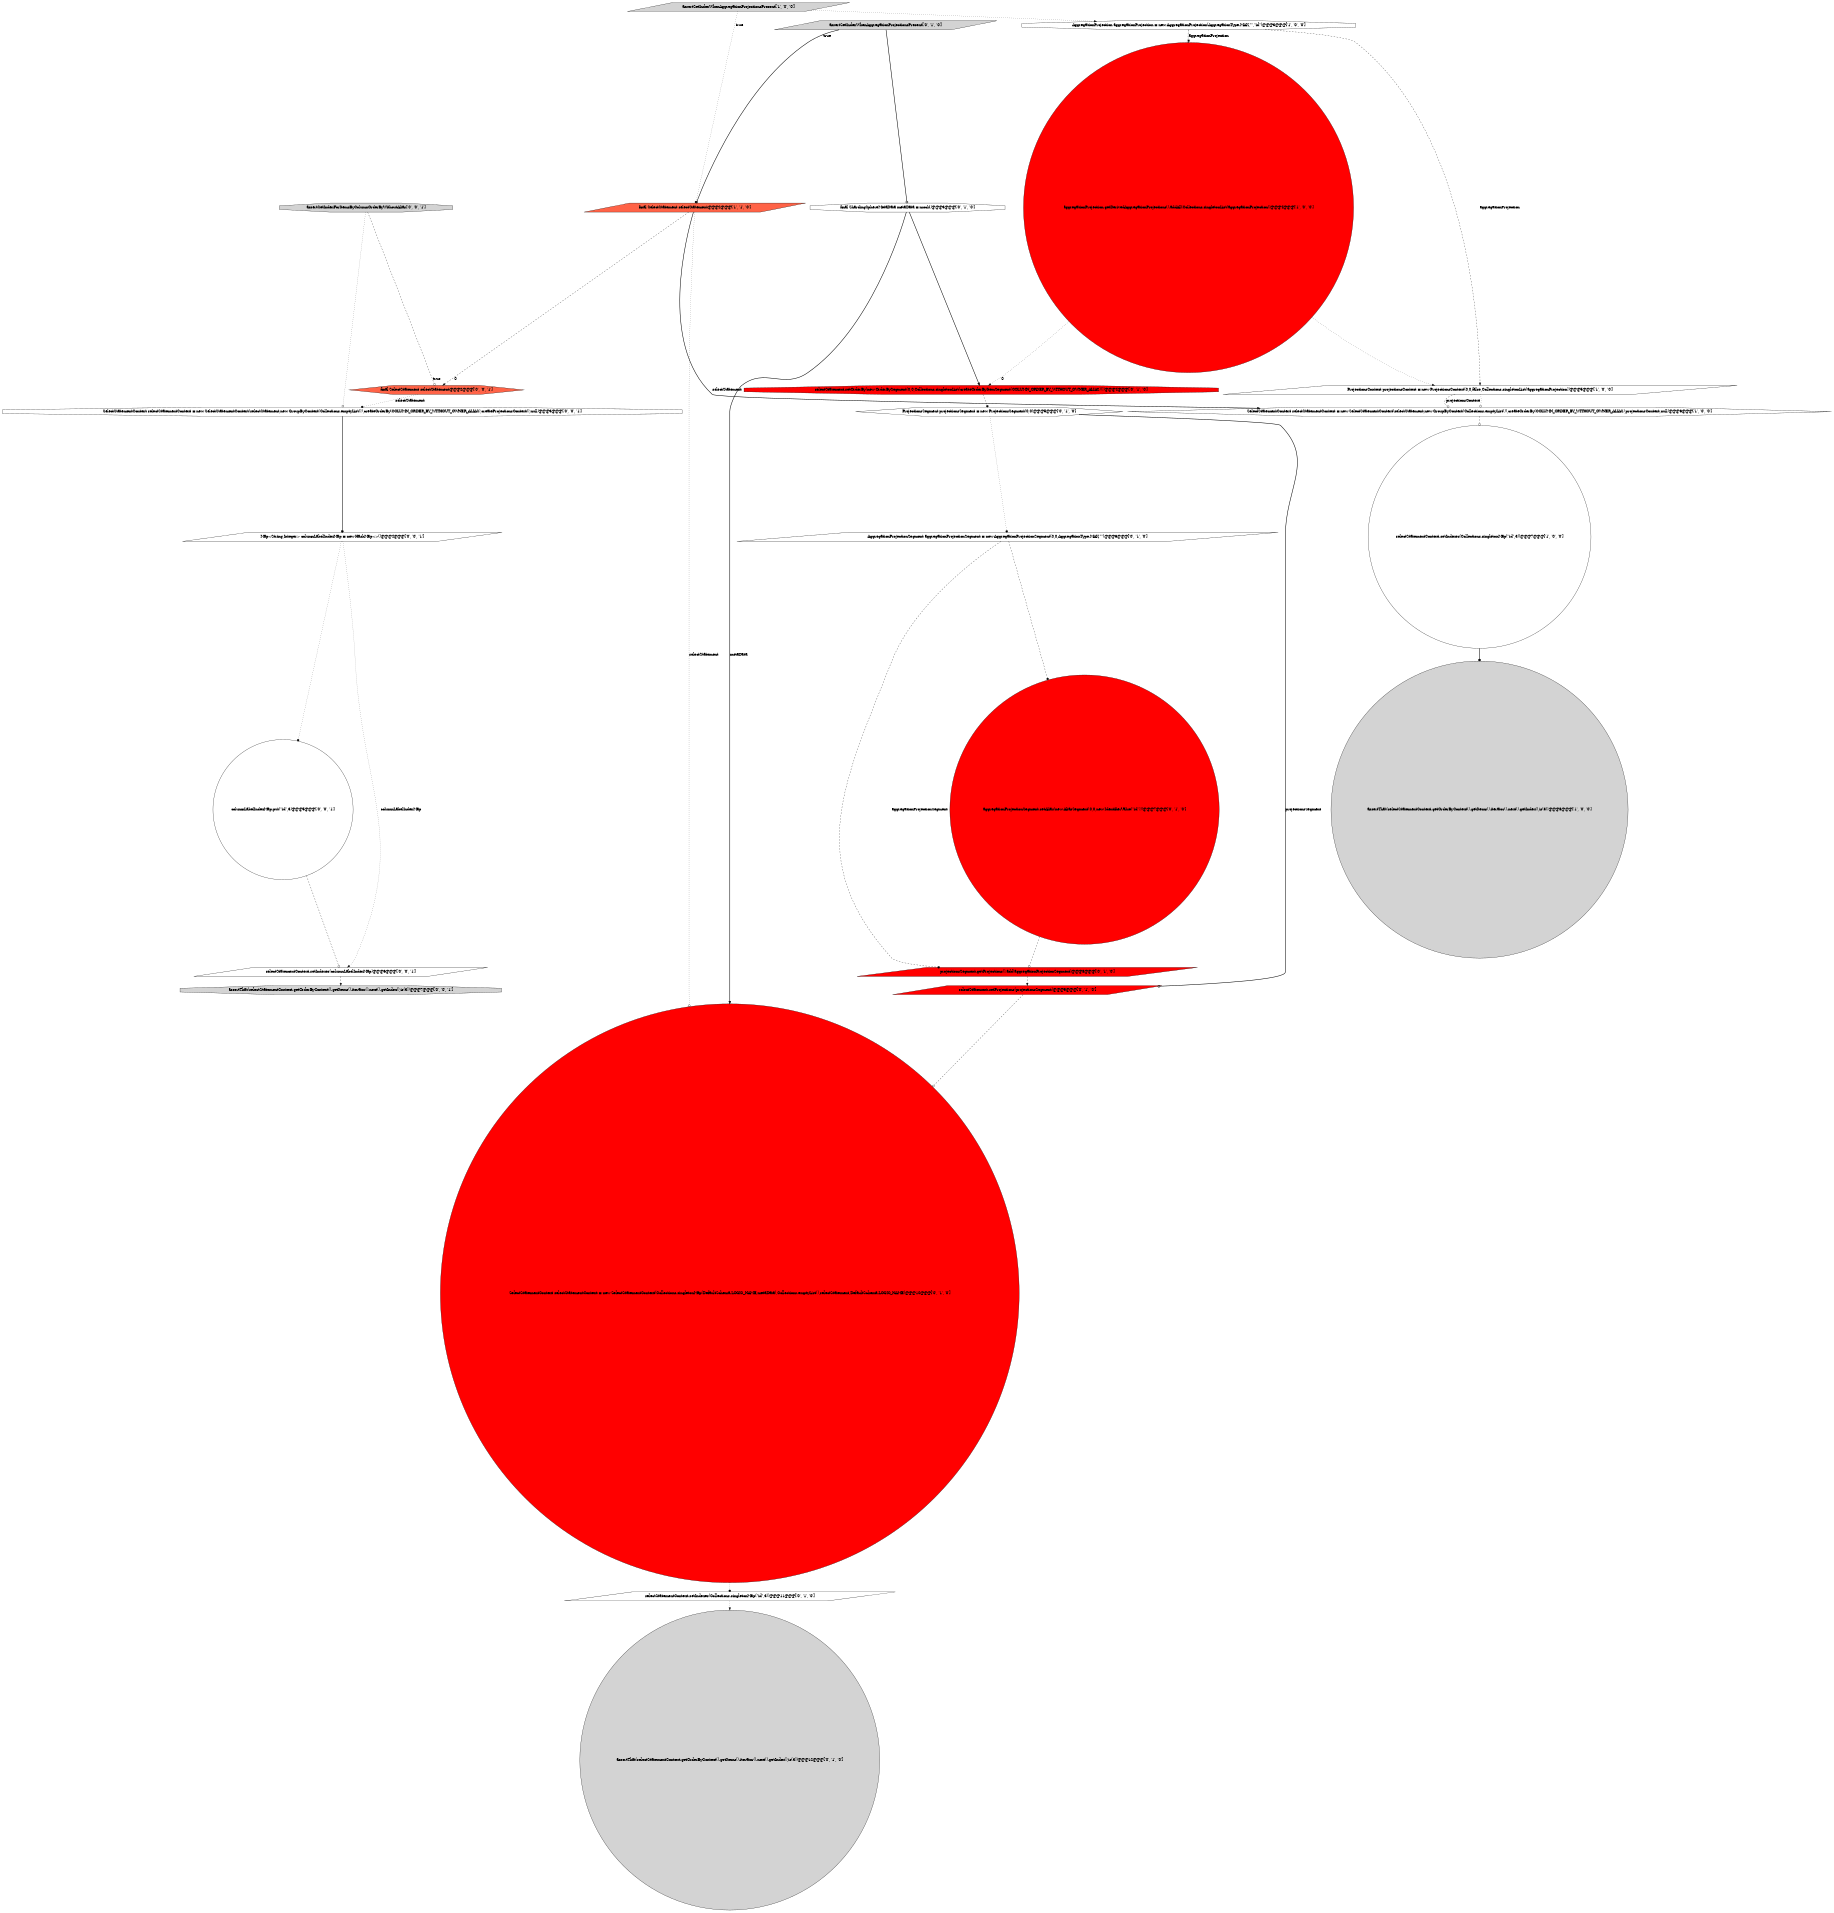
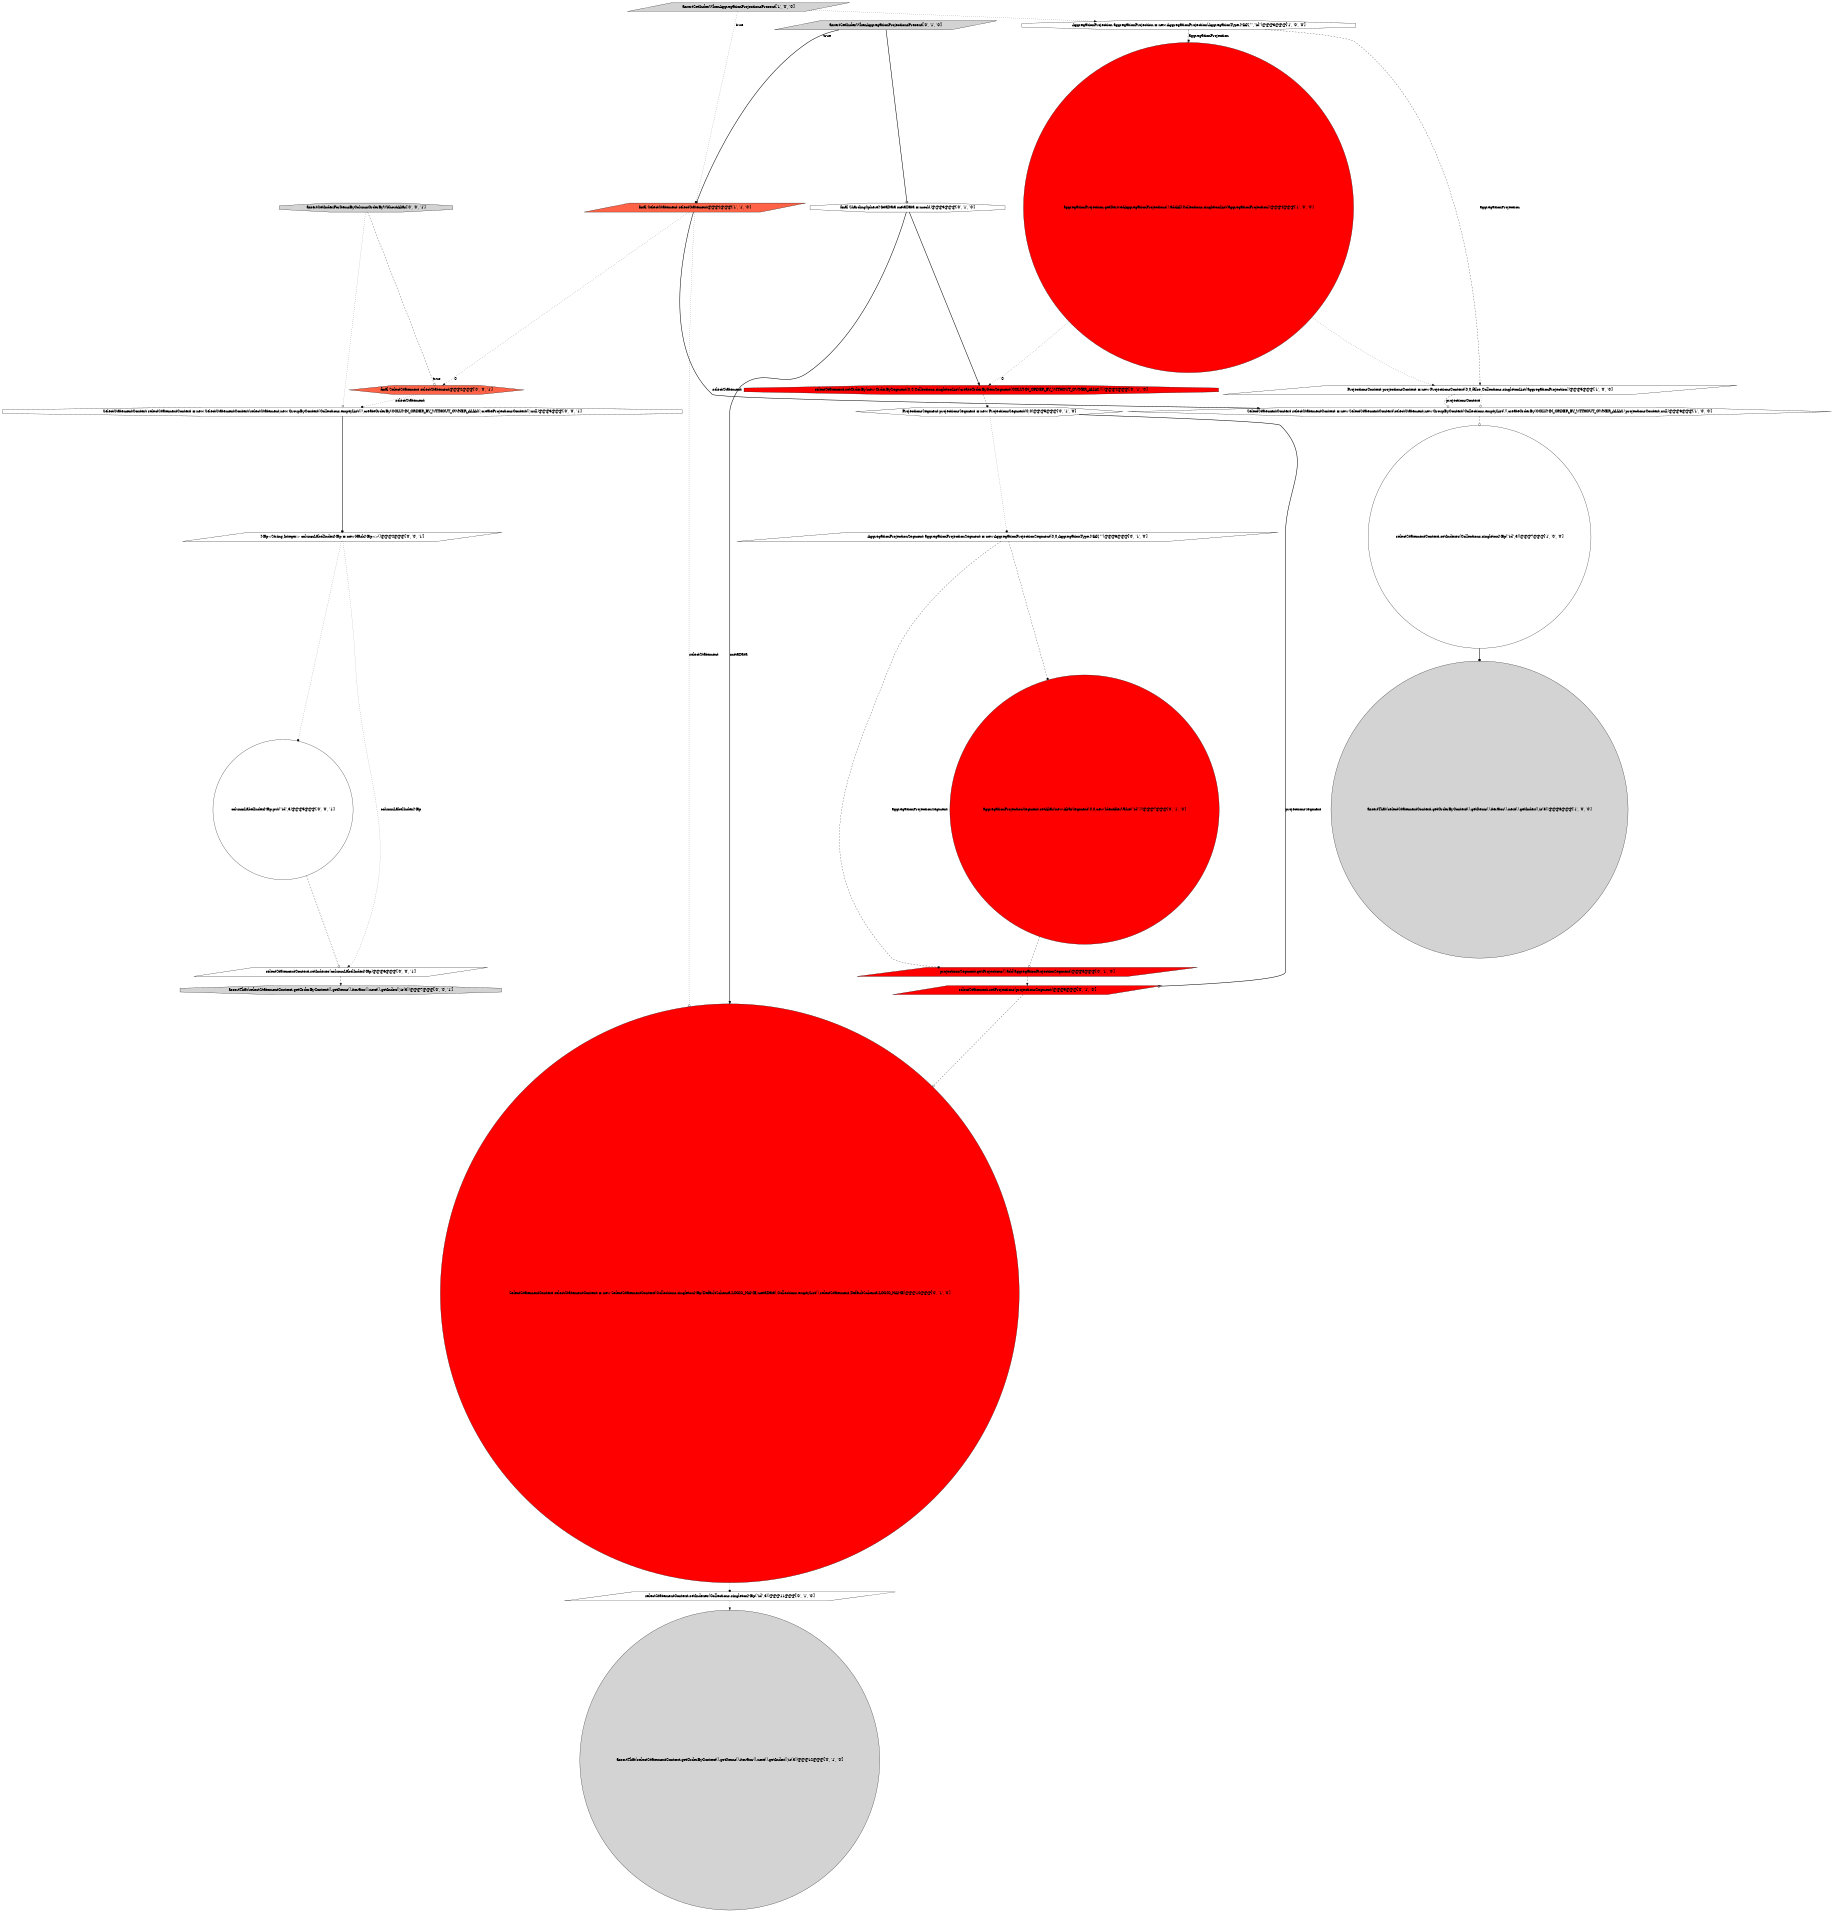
edge "final SelectStatement selectStatement@@@2@@@['1', '1', '0']" -> "final SelectStatement selectStatement@@@2@@@['0', '0', '1']": style dashed -> dotted
